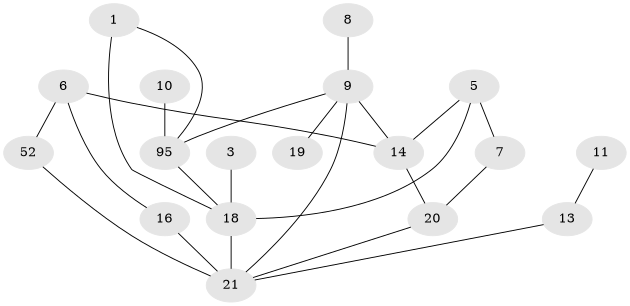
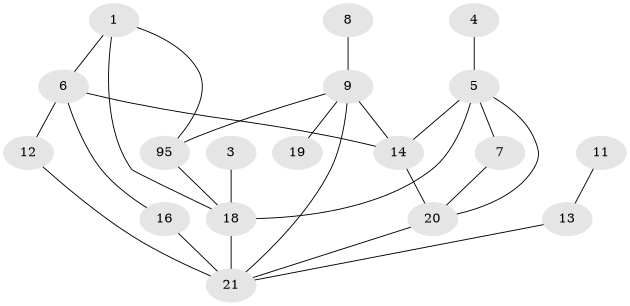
node "4": added
edge "1" -- "6": added
node "10": removed
node "52": label "52" -> "12"
edge "5" -- "20": added
